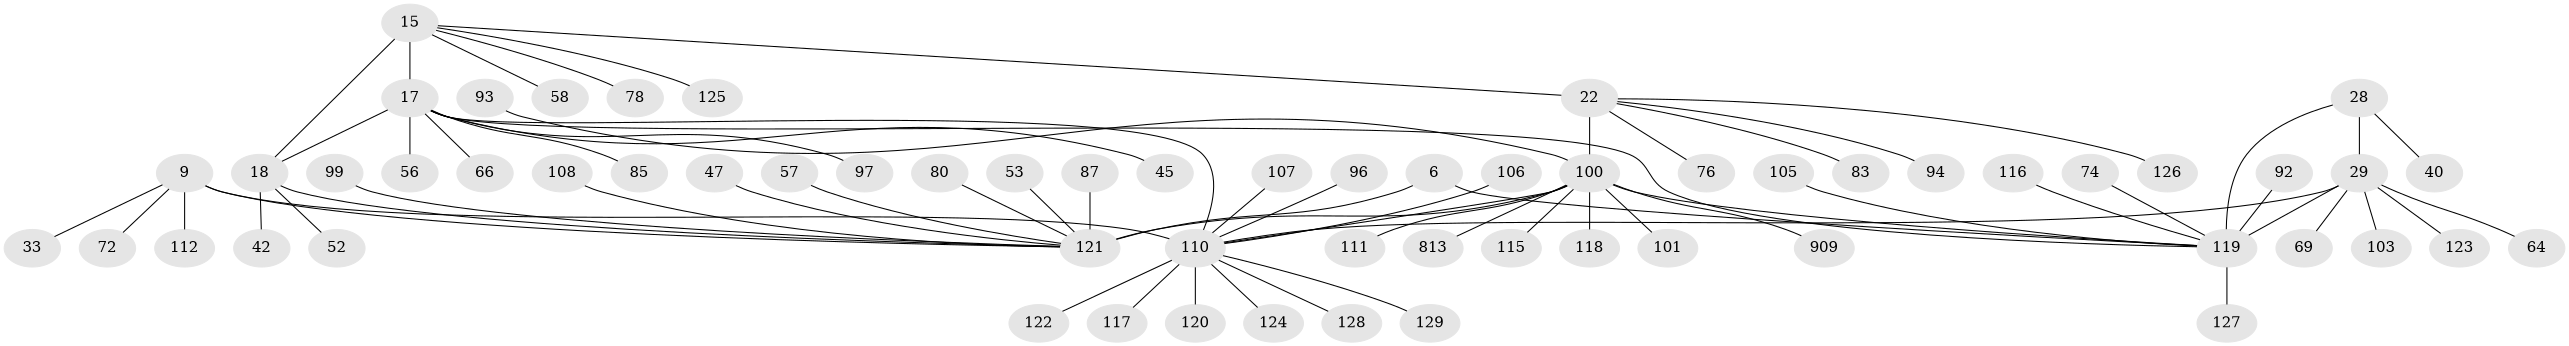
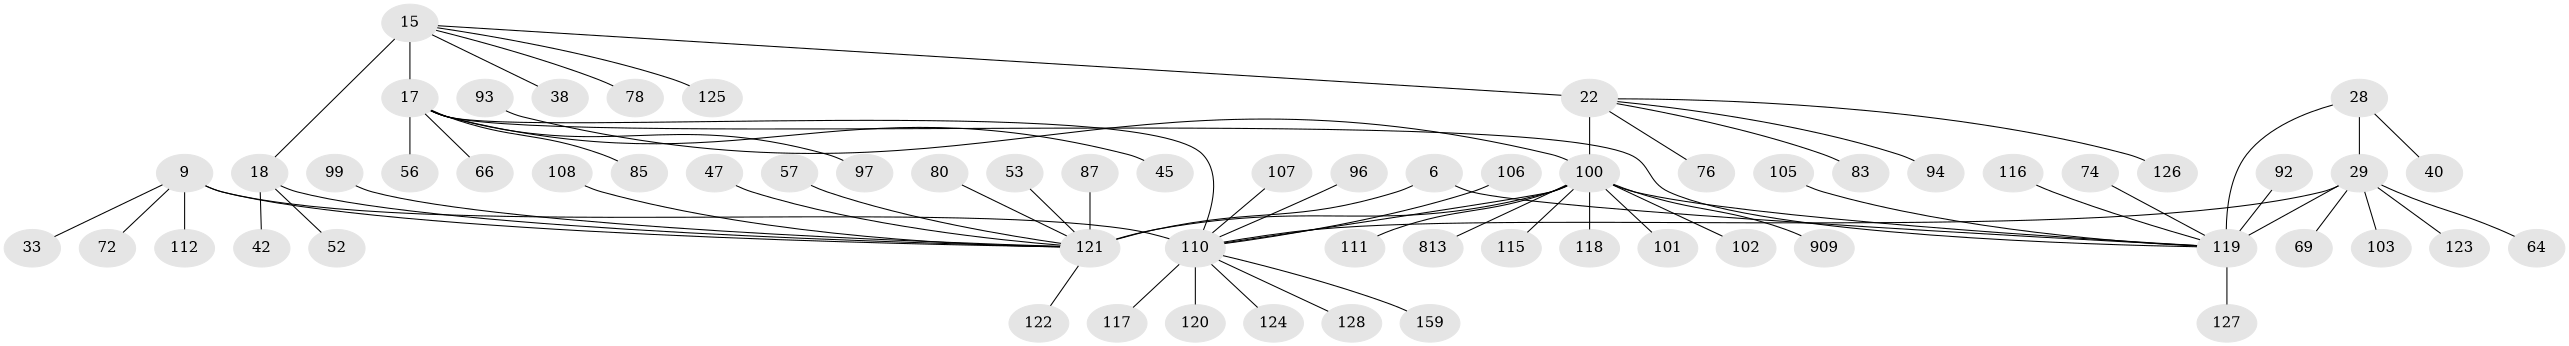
node "58": label "58" -> "38"
edge "17" -- "18": removed
node "102": added
edge "110" -- "122": now "121" -- "122"
node "129": label "129" -> "159"
